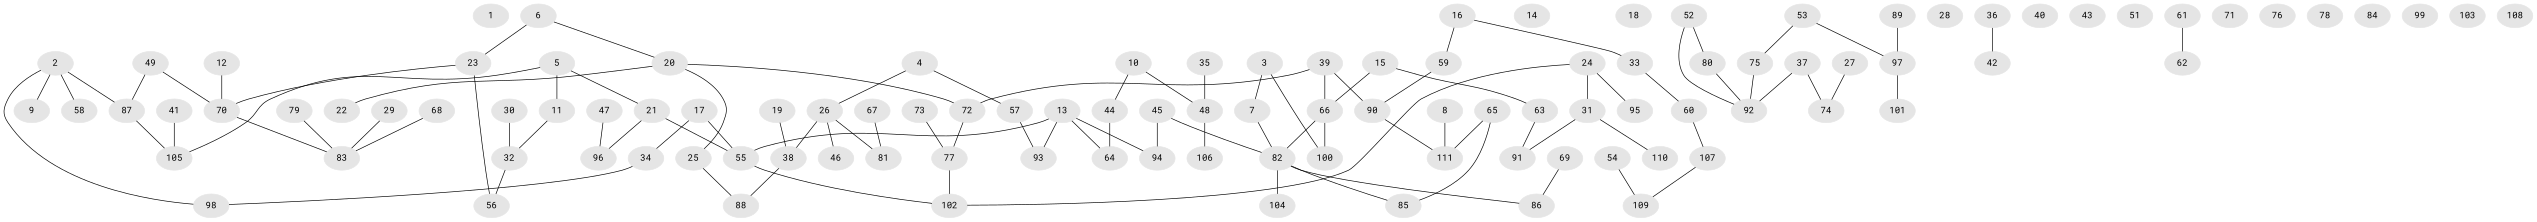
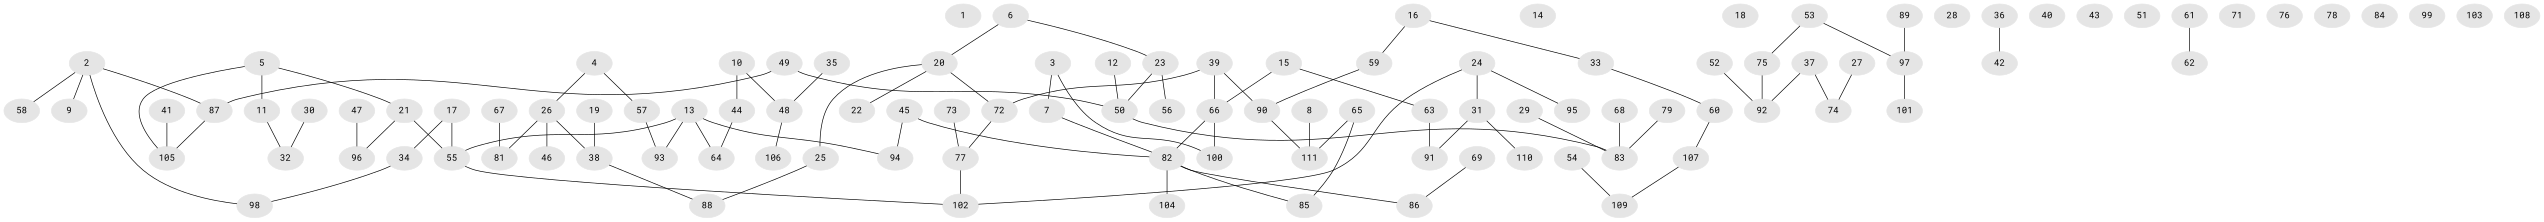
node "80": removed
node "70": label "70" -> "50"
edge "32" -- "56": removed
